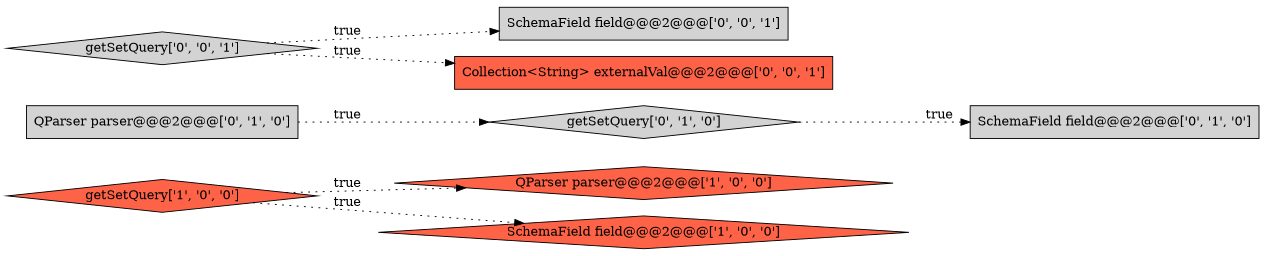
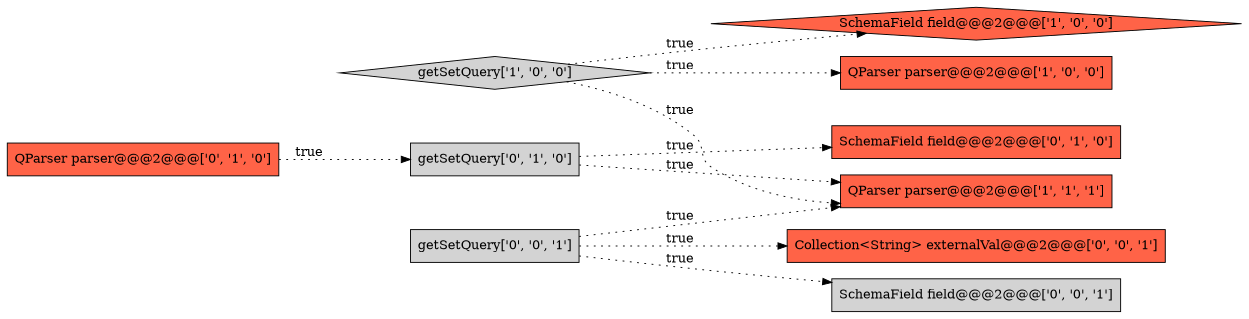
node "getSetQuery['0', '0', '1']": shape diamond -> box
node "QParser parser@@@2@@@['0', '1', '0']": fillcolor lightgray -> tomato
node "getSetQuery['0', '1', '0']": shape diamond -> box
node "SchemaField field@@@2@@@['0', '1', '0']": fillcolor lightgray -> tomato
node "QParser parser@@@2@@@['1', '0', '0']": shape diamond -> box
node "QParser parser@@@2@@@['1', '1', '1']": added
node "getSetQuery['1', '0', '0']": fillcolor tomato -> lightgray
